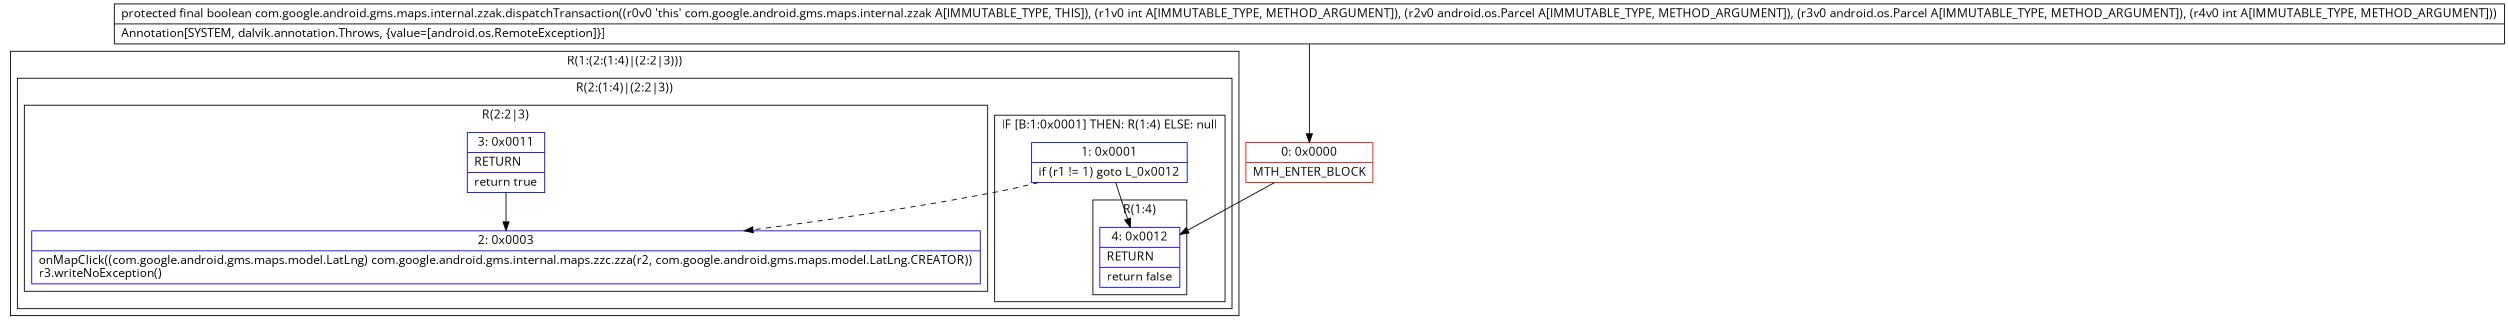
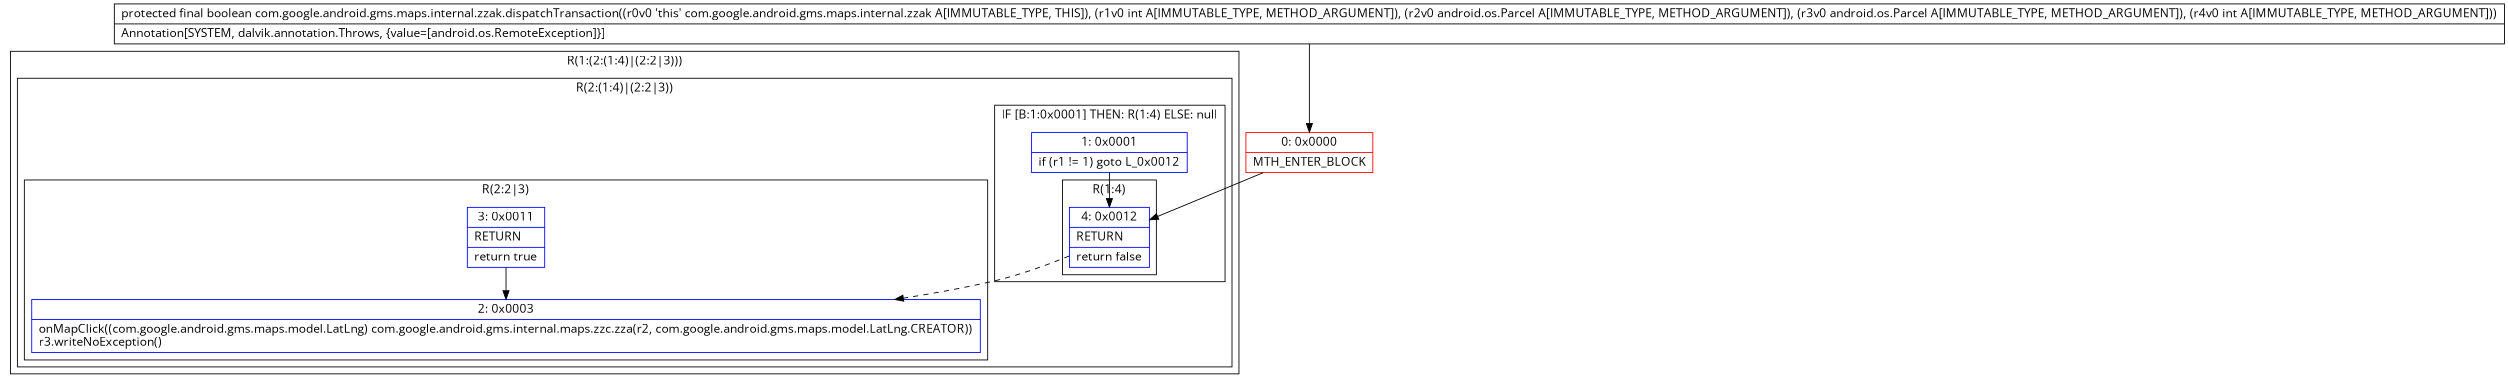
edge "1: 0x0001" -> "2: 0x0003": now "4: 0x0012" -> "2: 0x0003"
